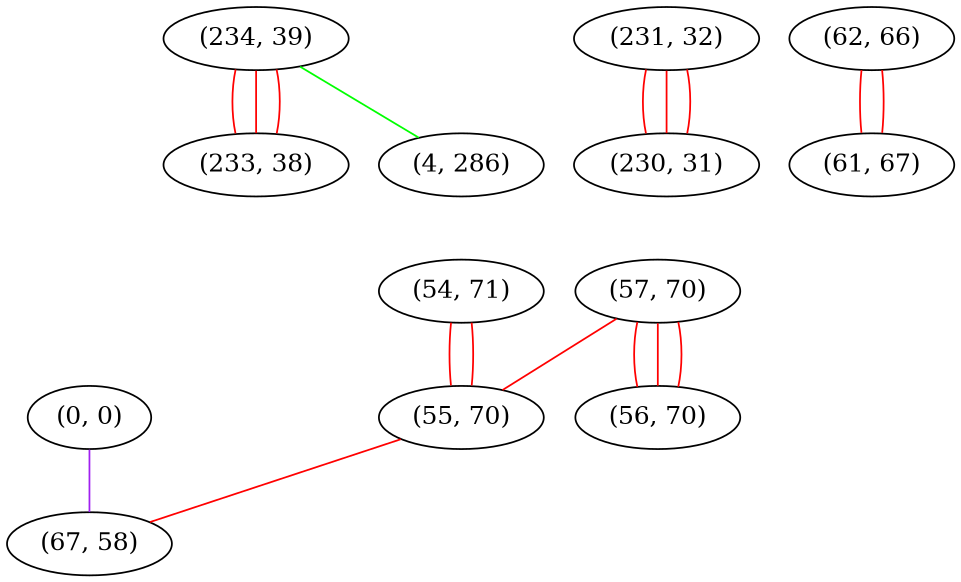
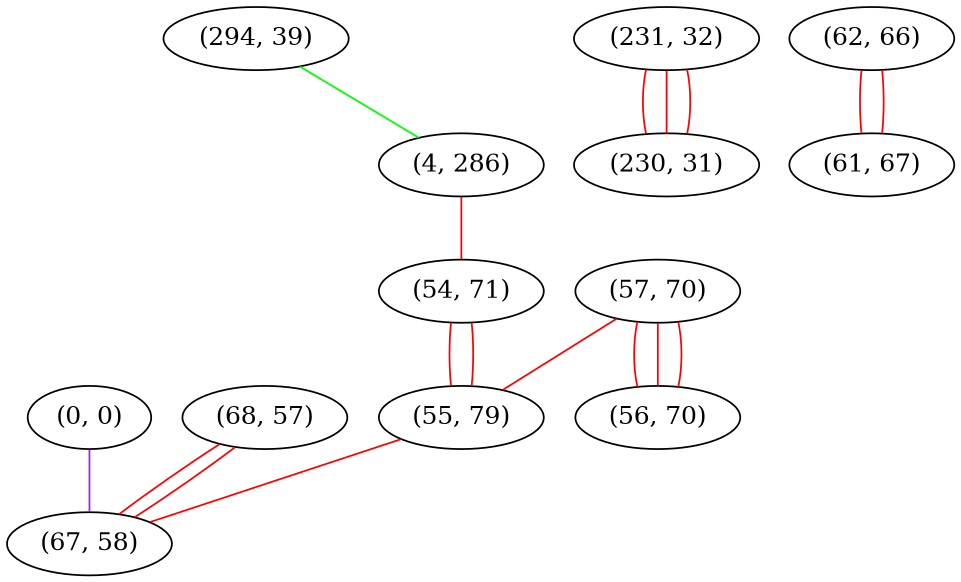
node "(234, 39)": label "(234, 39)" -> "(294, 39)"
node "(233, 38)": removed
edge "(4, 286)" -- "(54, 71)": added
node "(68, 57)": added
node "(55, 70)": label "(55, 70)" -> "(55, 79)"
